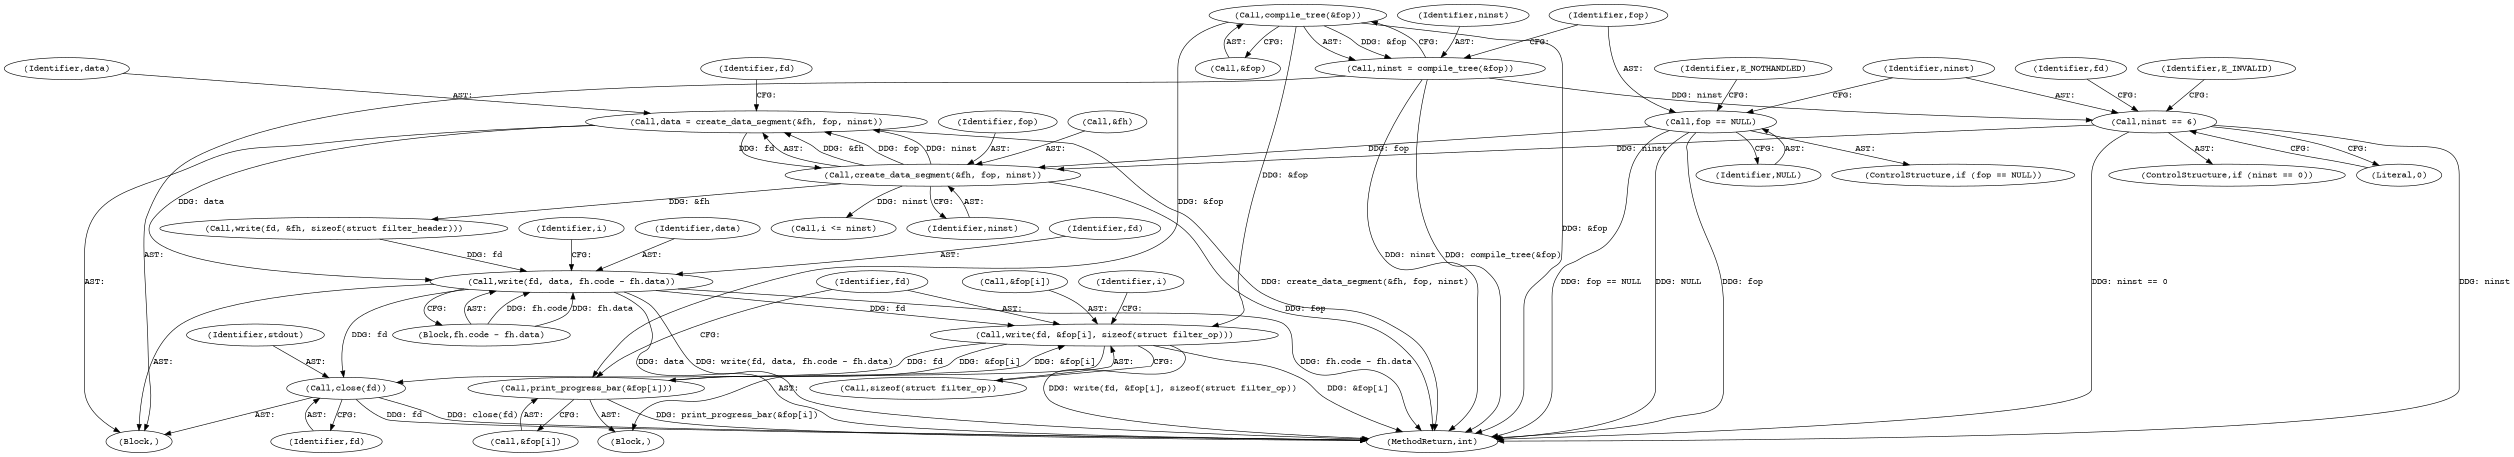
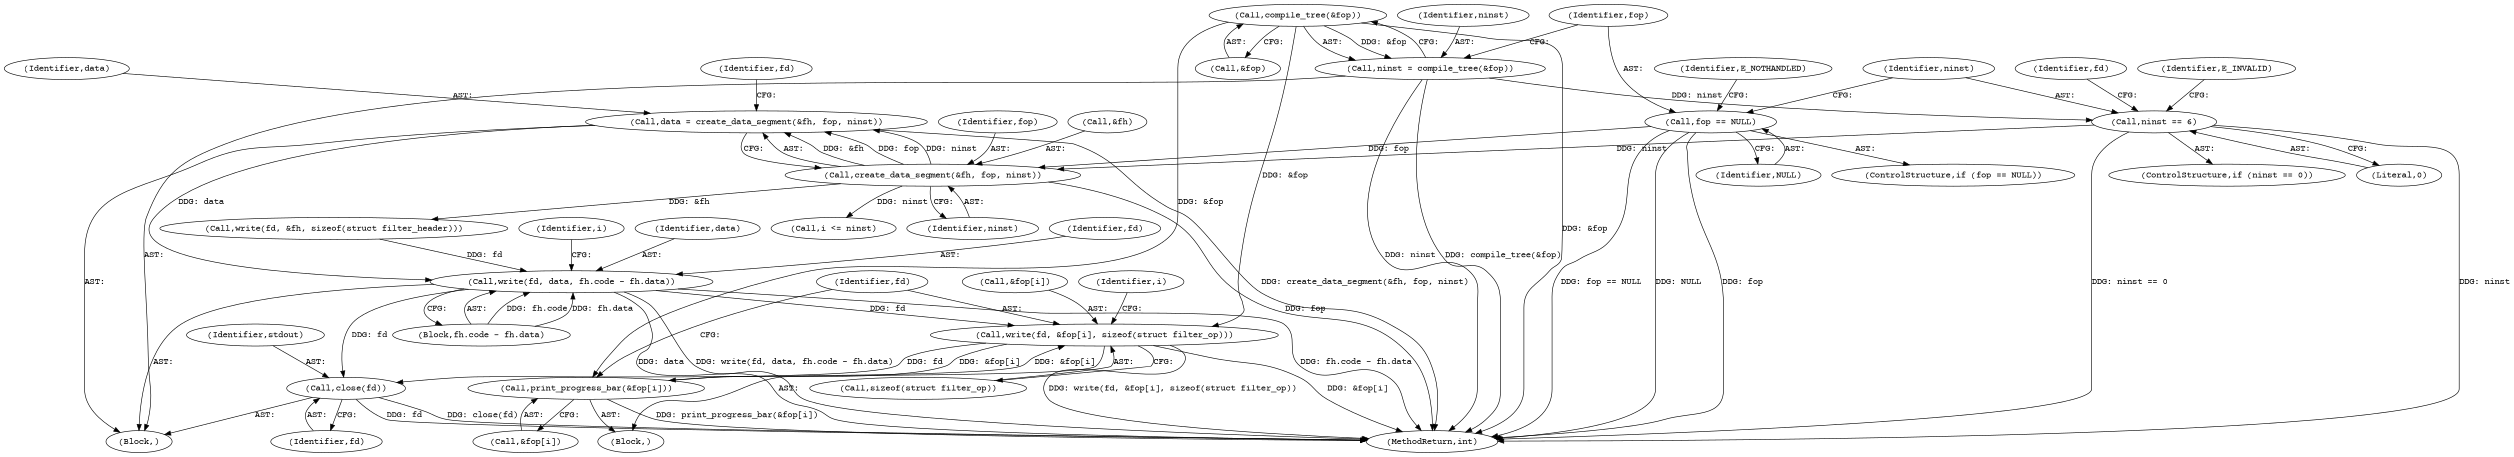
edge "(Call,data = create_data_segment(&fh, fop, ninst))" -> "(Call,create_data_segment(&fh, fop, ninst))": label "DDG: fd" -> "CFG: "
edge "(Literal,0)" -> "(Call,ninst == 6)": label "CFG: " -> "AST: "
